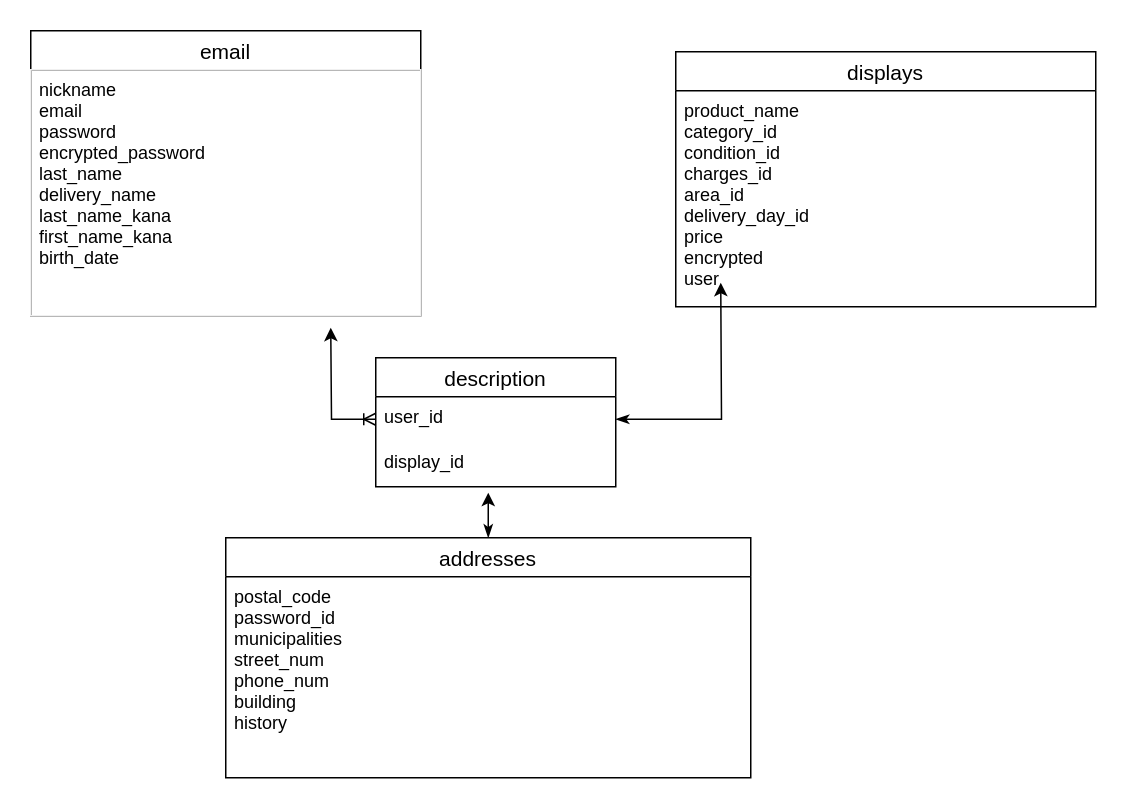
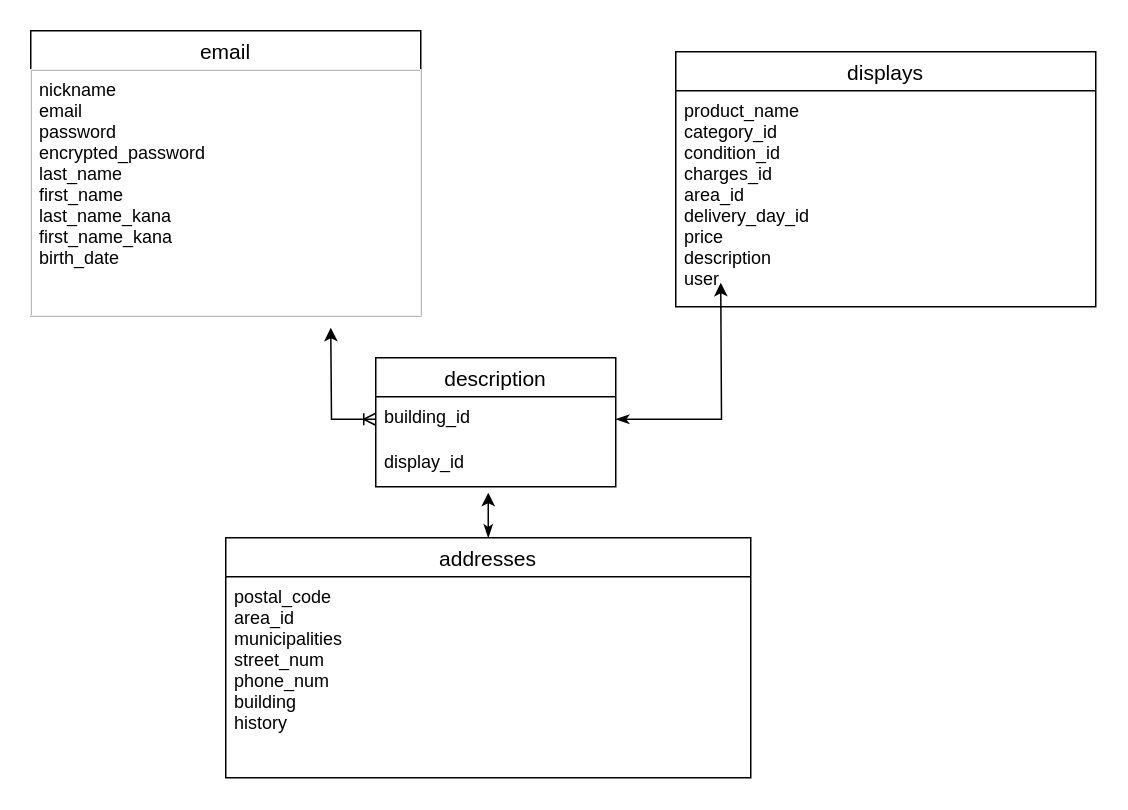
node "nickname email password encrypted_password last_name delivery_name last_name_kana first_name_kana birth_date": label "nickname email password encrypted_password last_name delivery_name last_name_kana first_name_kana birth_date" -> "nickname email password encrypted_password last_name first_name last_name_kana first_name_kana birth_date"
node "product_name category_id condition_id charges_id area_id delivery_day_id price encrypted user": label "product_name category_id condition_id charges_id area_id delivery_day_id price encrypted user" -> "product_name category_id condition_id charges_id area_id delivery_day_id price description user"
node "user_id": label "user_id" -> "building_id"
node "postal_code password_id municipalities street_num phone_num building history": label "postal_code password_id municipalities street_num phone_num building history" -> "postal_code area_id municipalities street_num phone_num building history"
